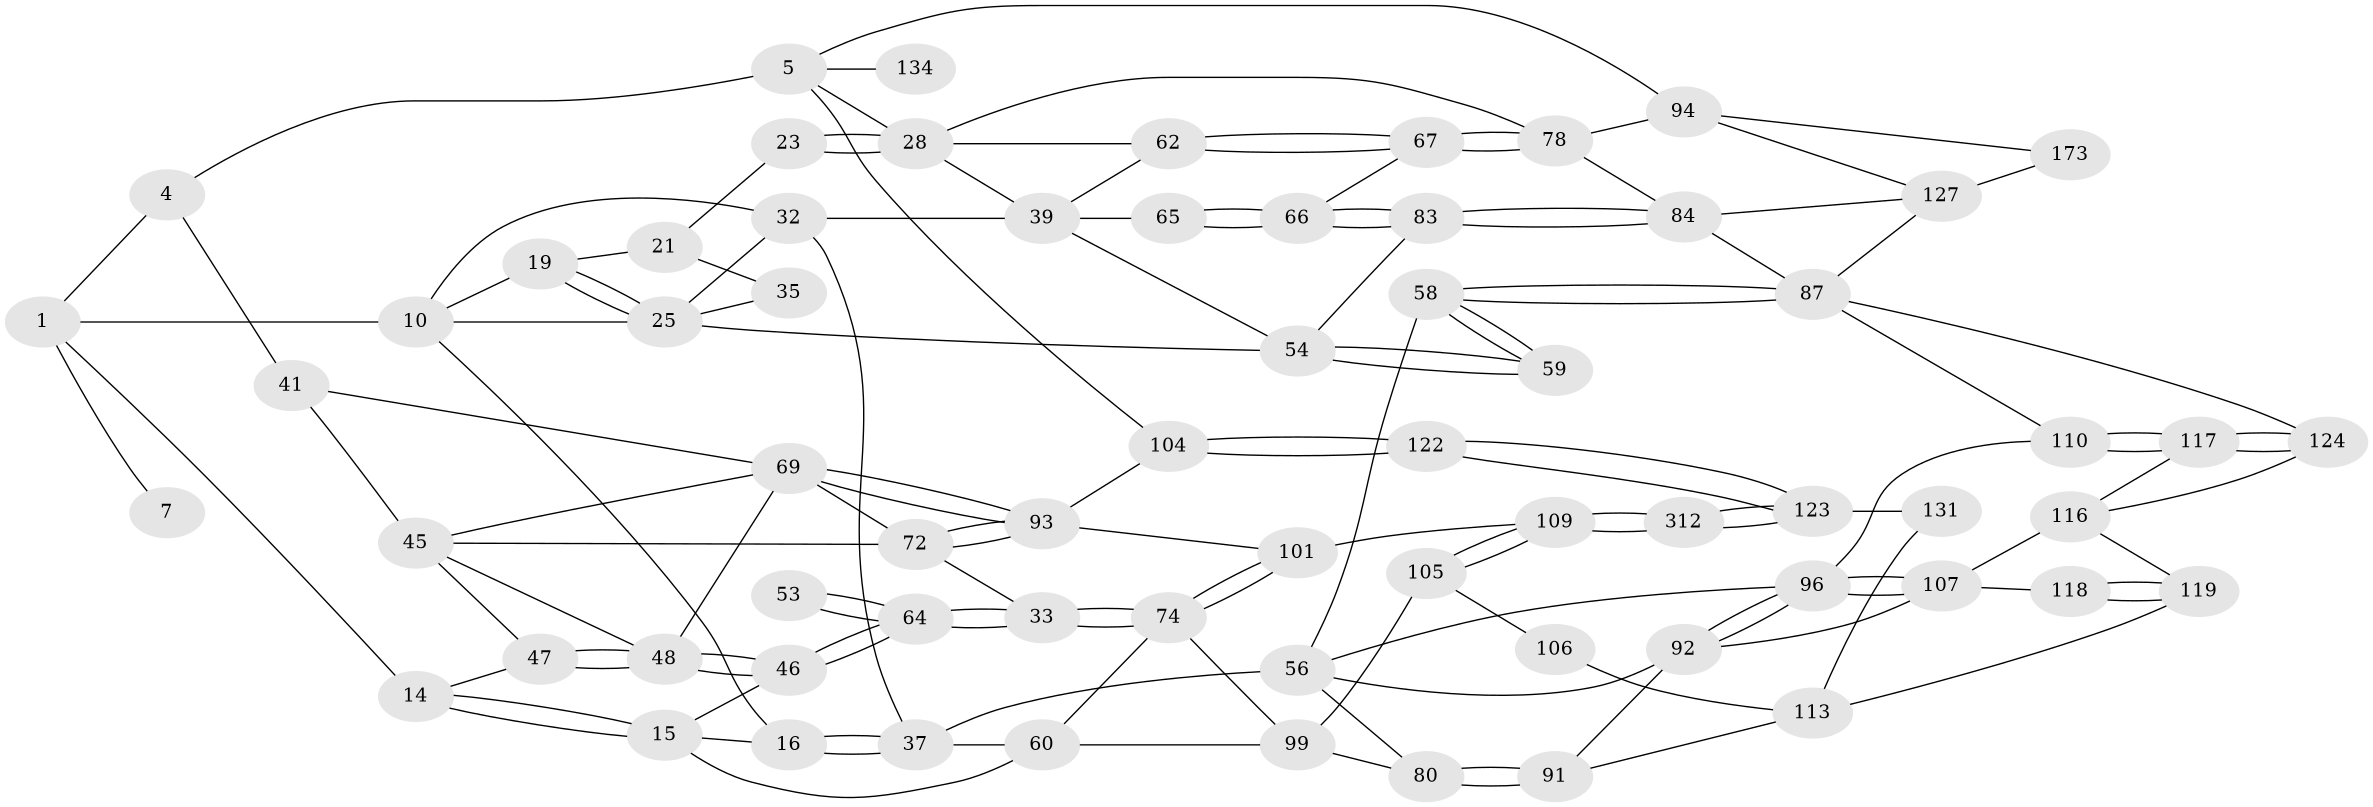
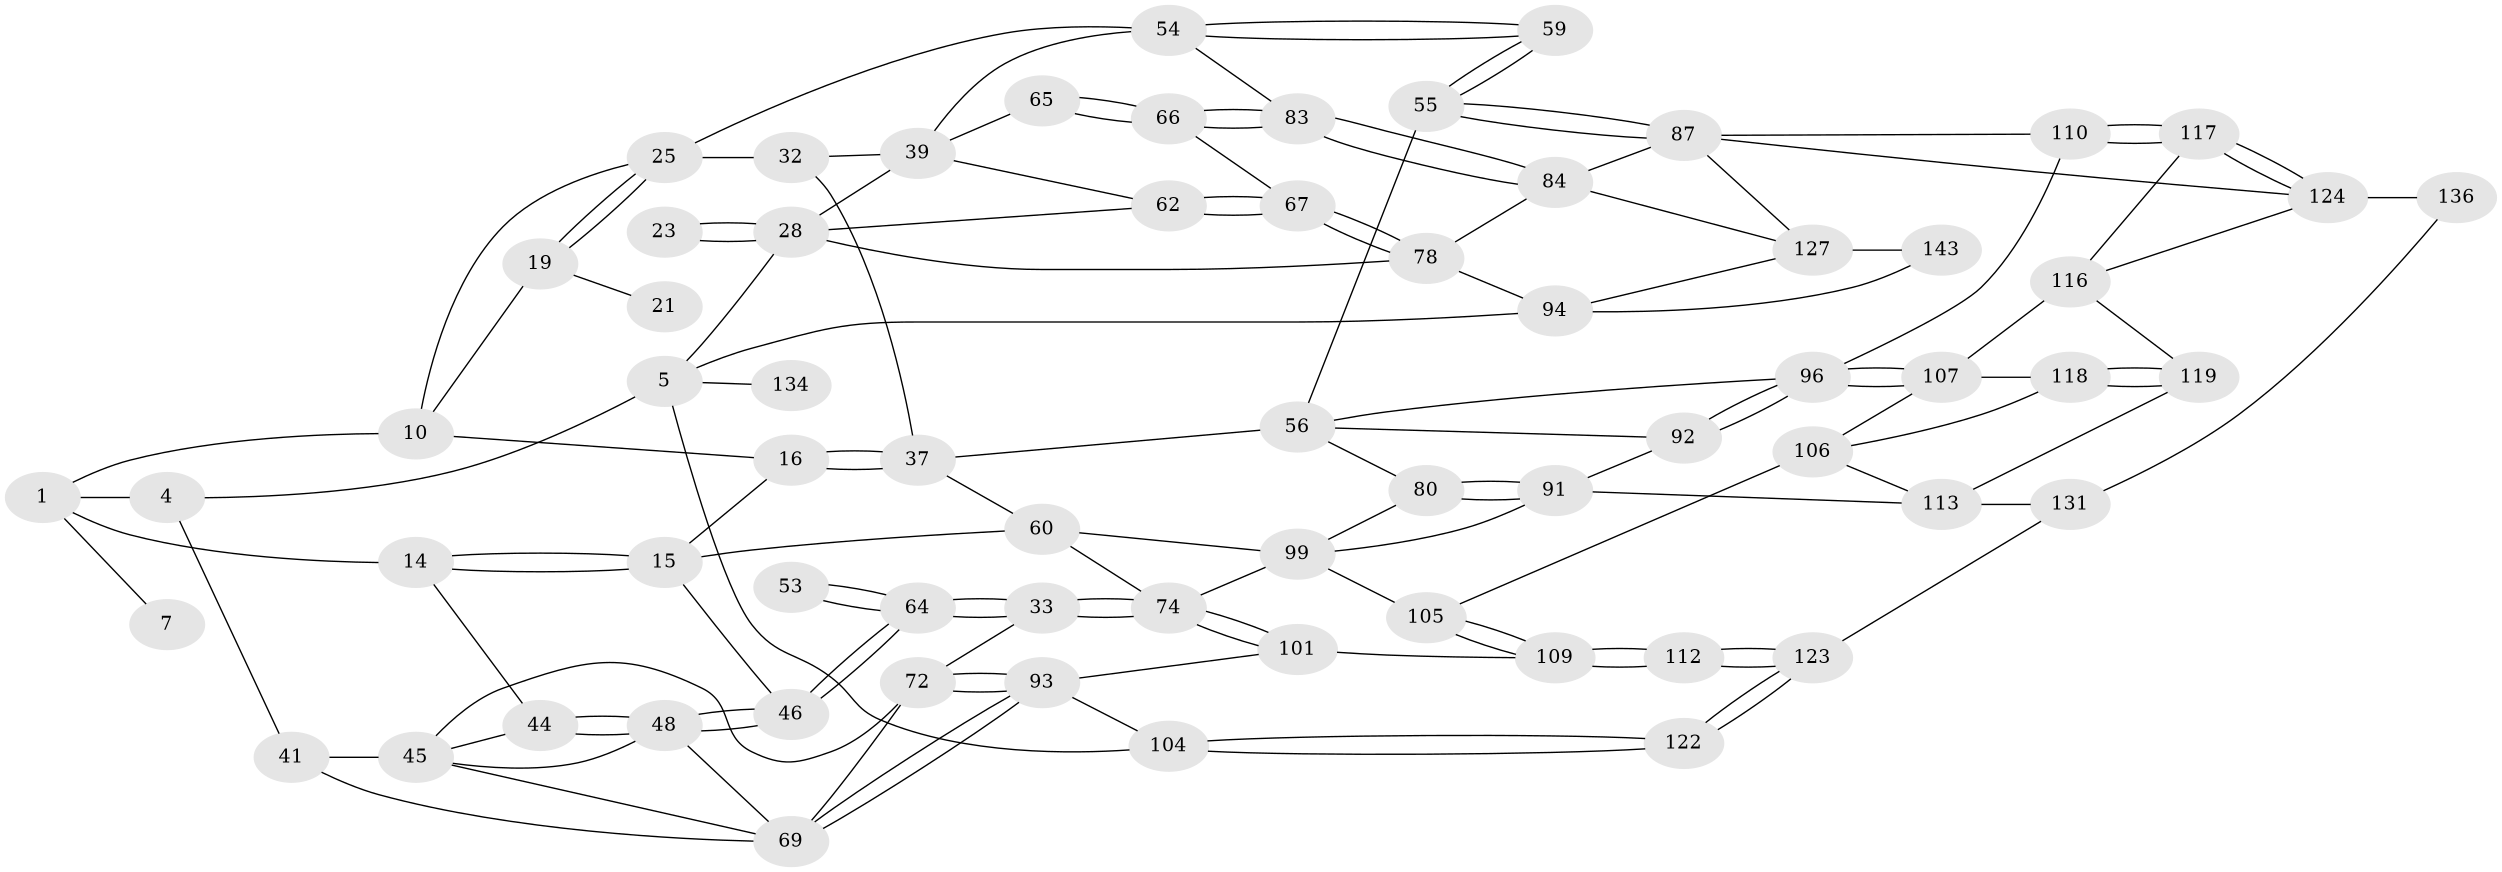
node "173": label "173" -> "143"
edge "23" -- "21": removed
node "136": added
edge "32" -- "10": removed
node "35": removed
node "58": label "58" -> "55"
edge "118" -- "106": added
node "312": label "312" -> "112"
edge "91" -- "99": added
edge "107" -- "92": now "107" -- "106"
node "47": label "47" -> "44"
